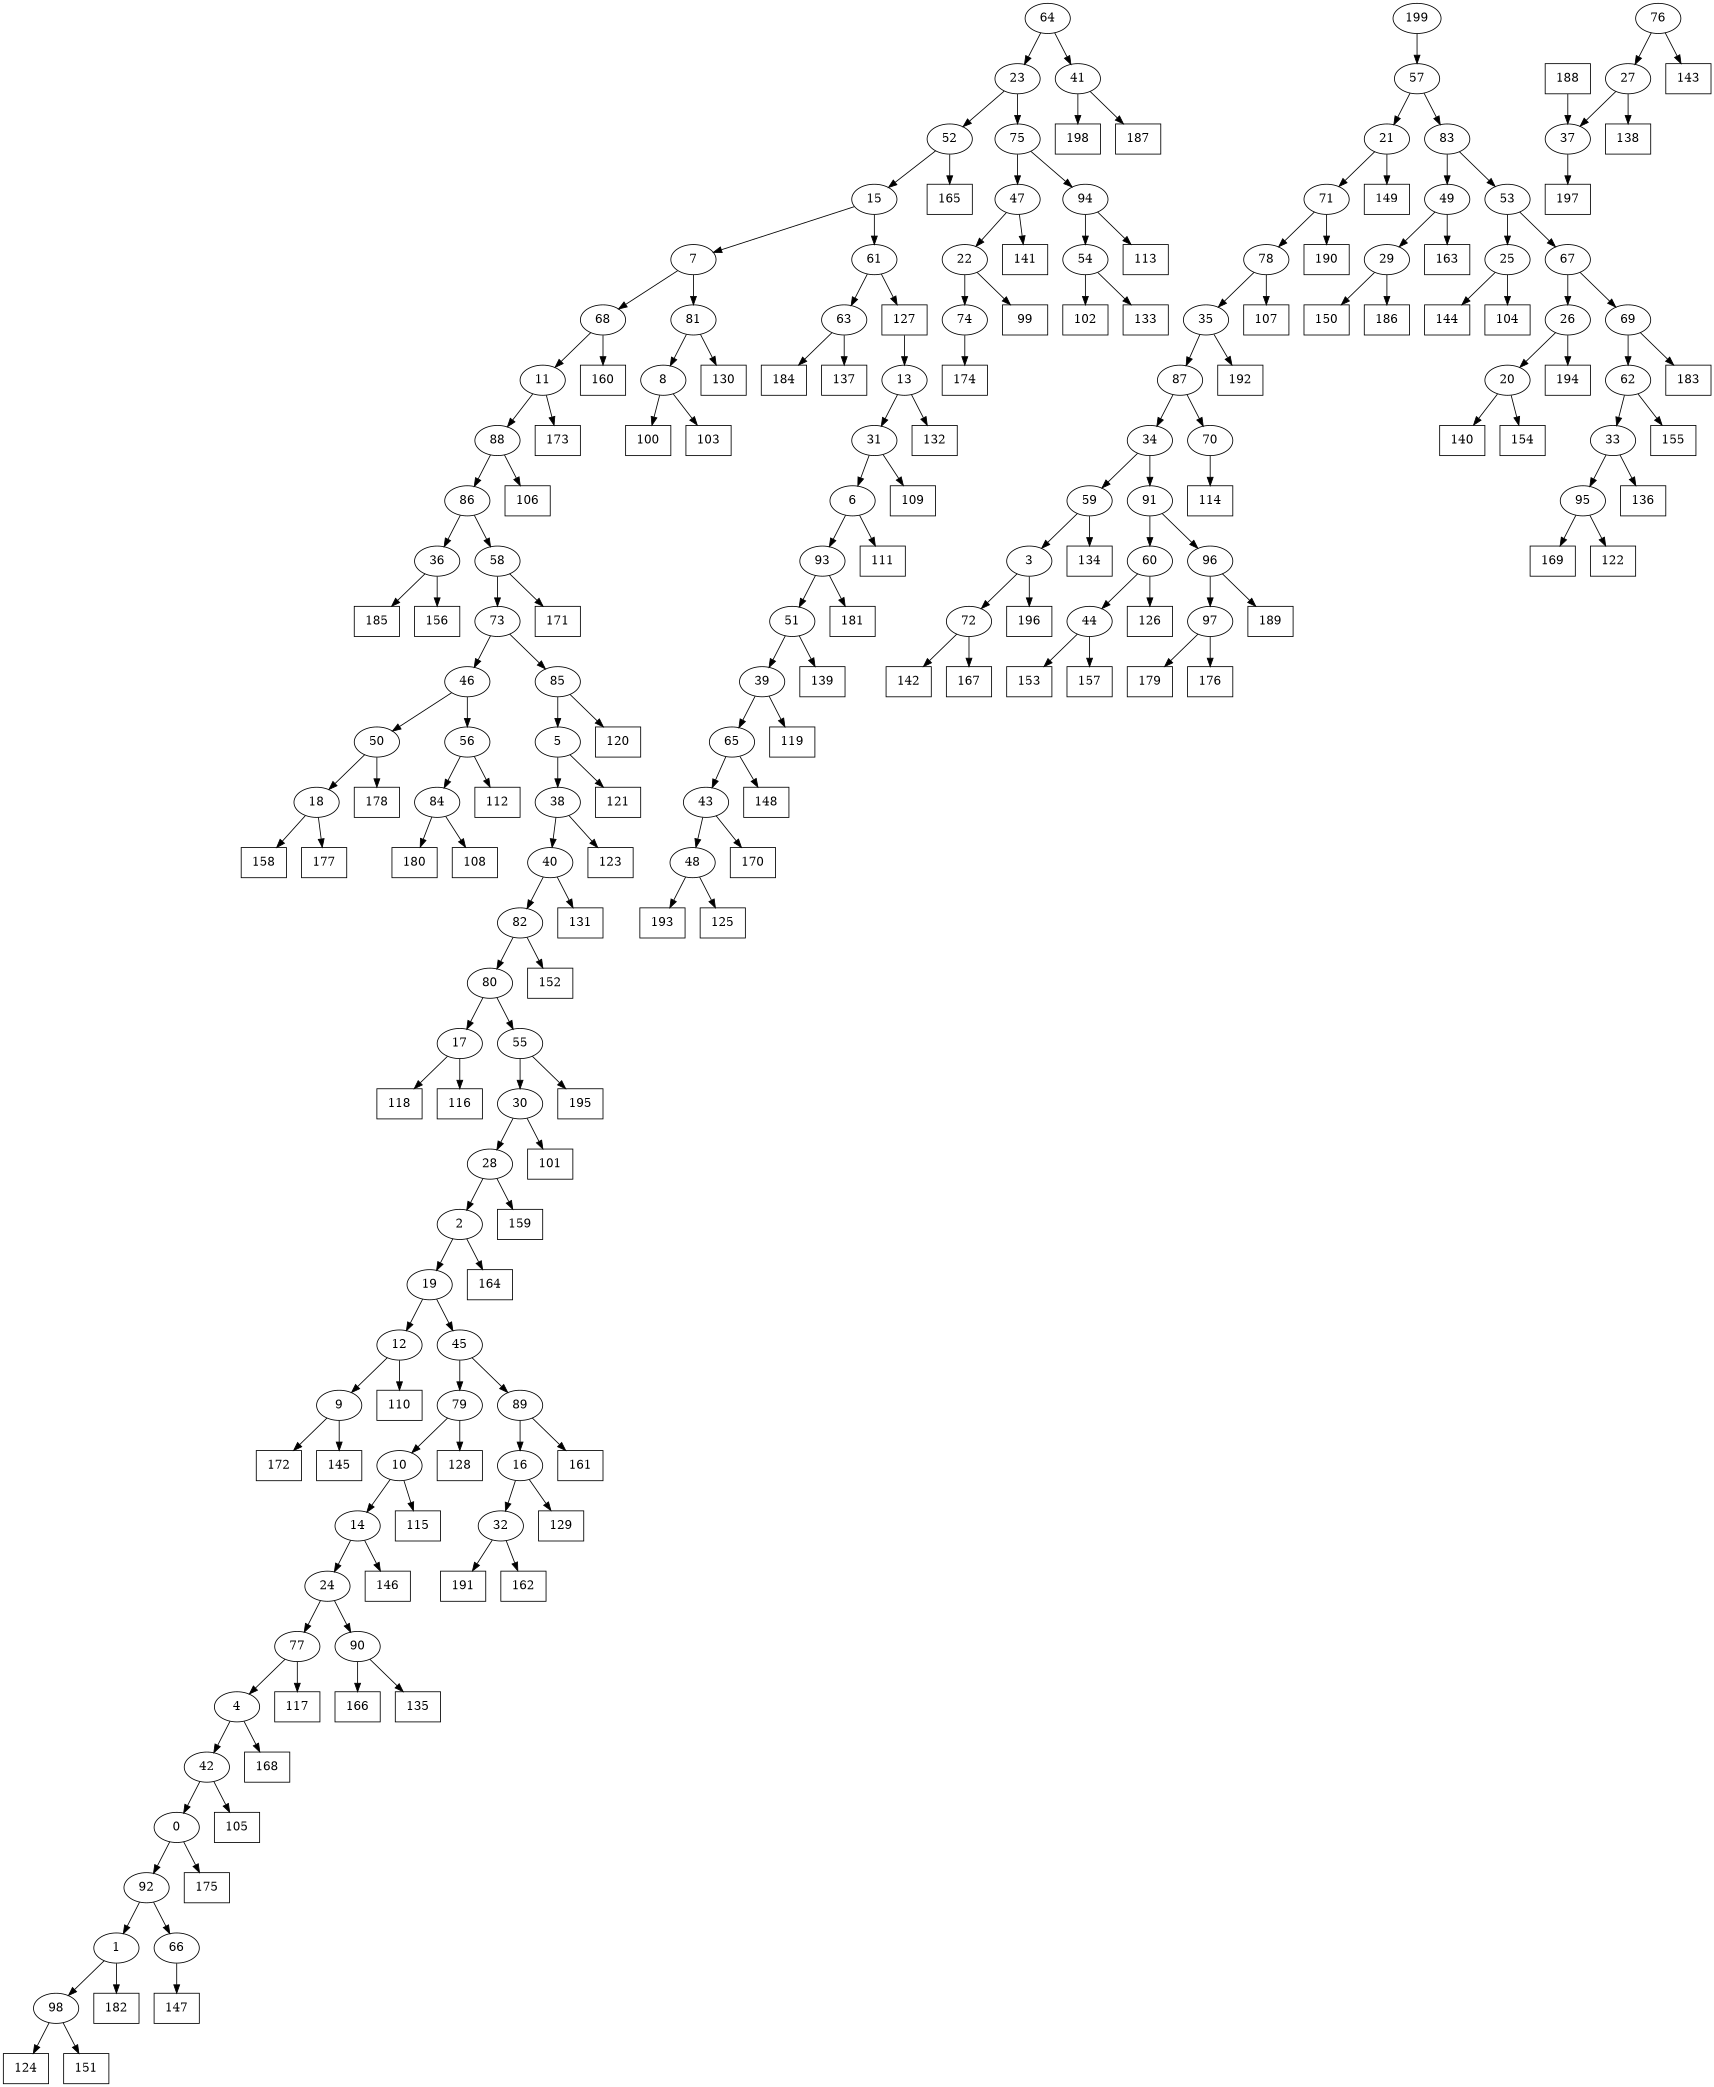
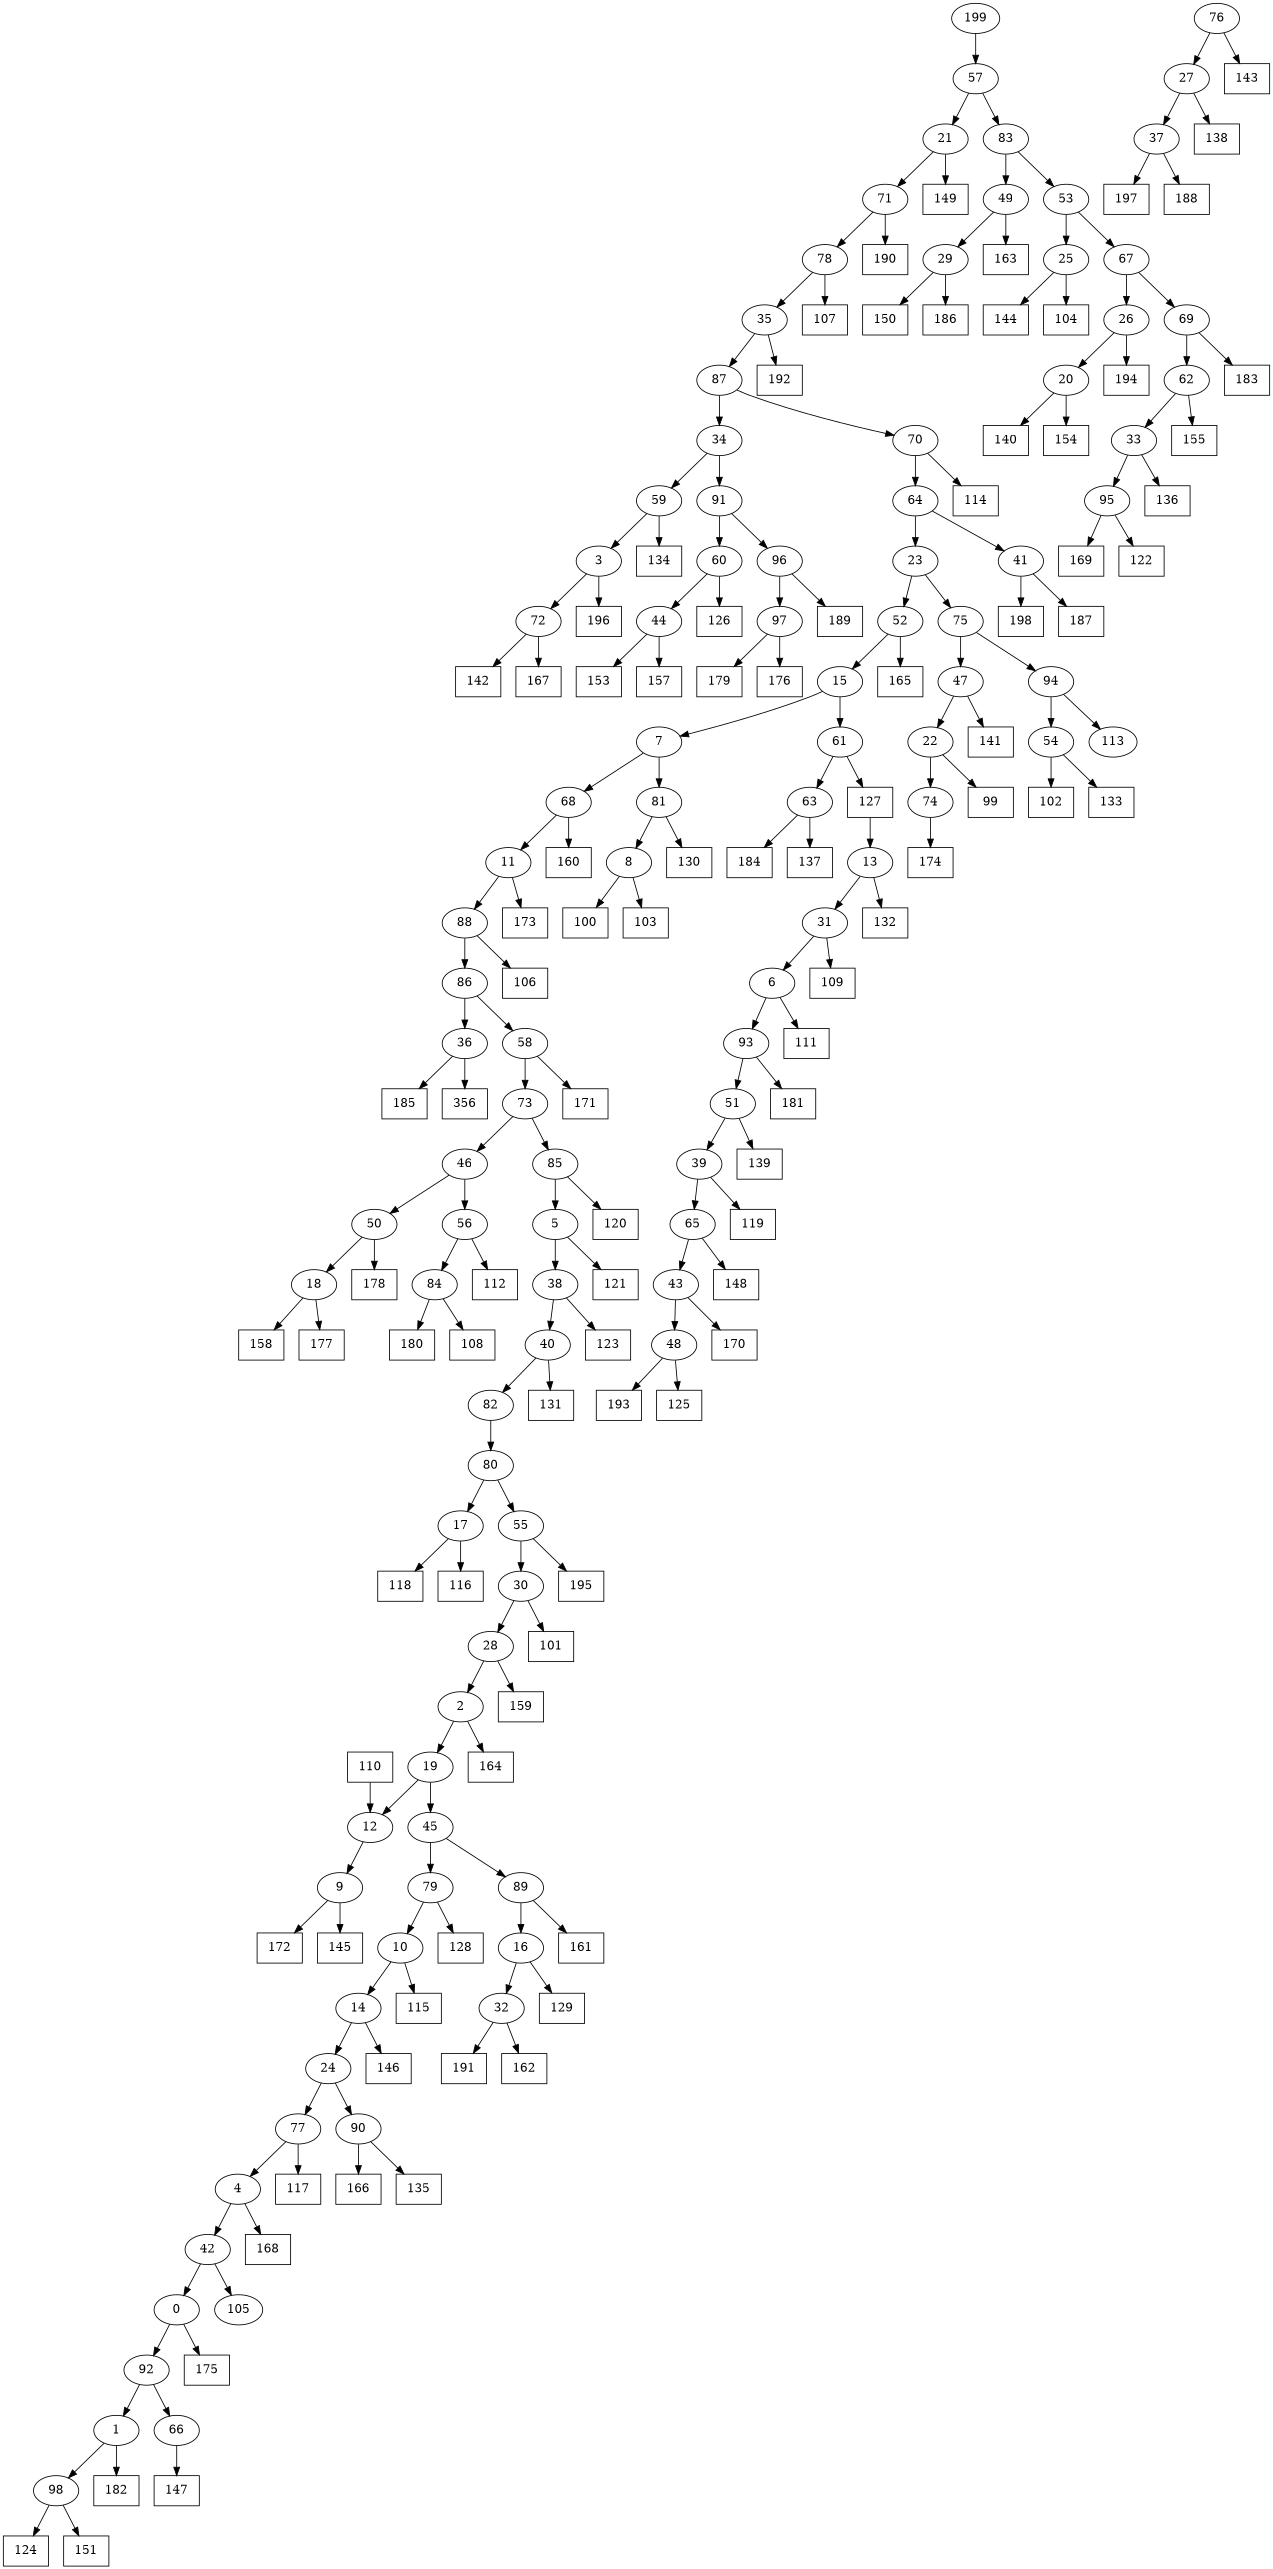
edge "188" -> "37": reversed
node "113": shape box -> ellipse
edge "70" -> "64": added
node "156": label "156" -> "356"
node "152": removed
edge "12" -> "110": reversed
node "105": shape box -> ellipse
